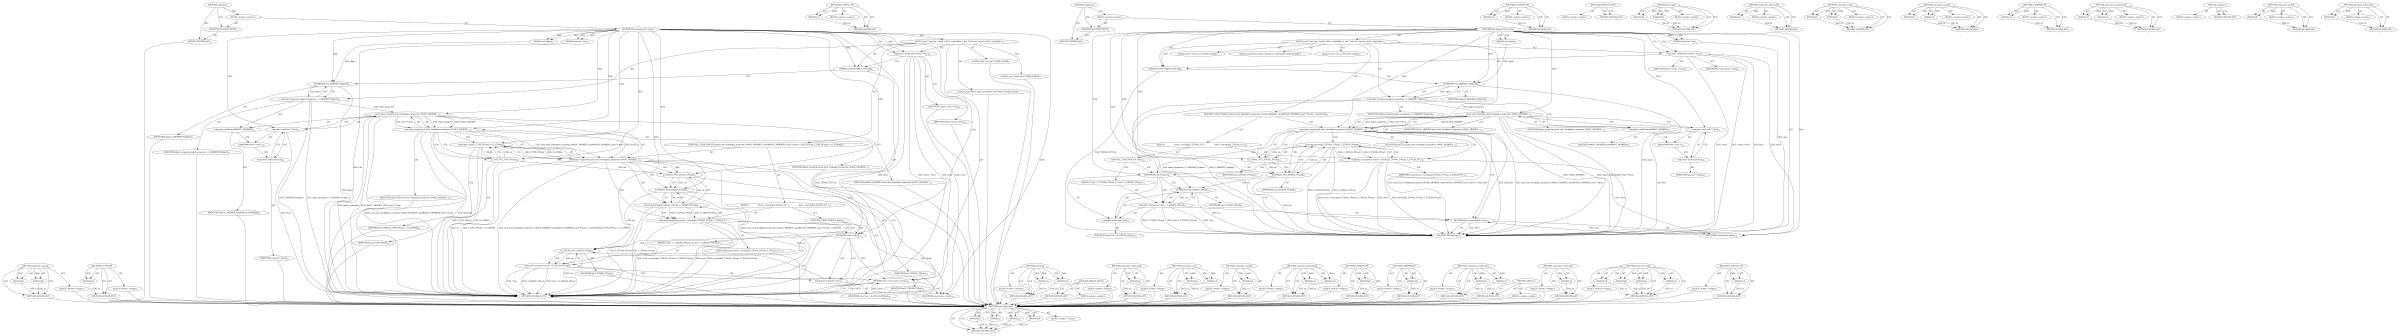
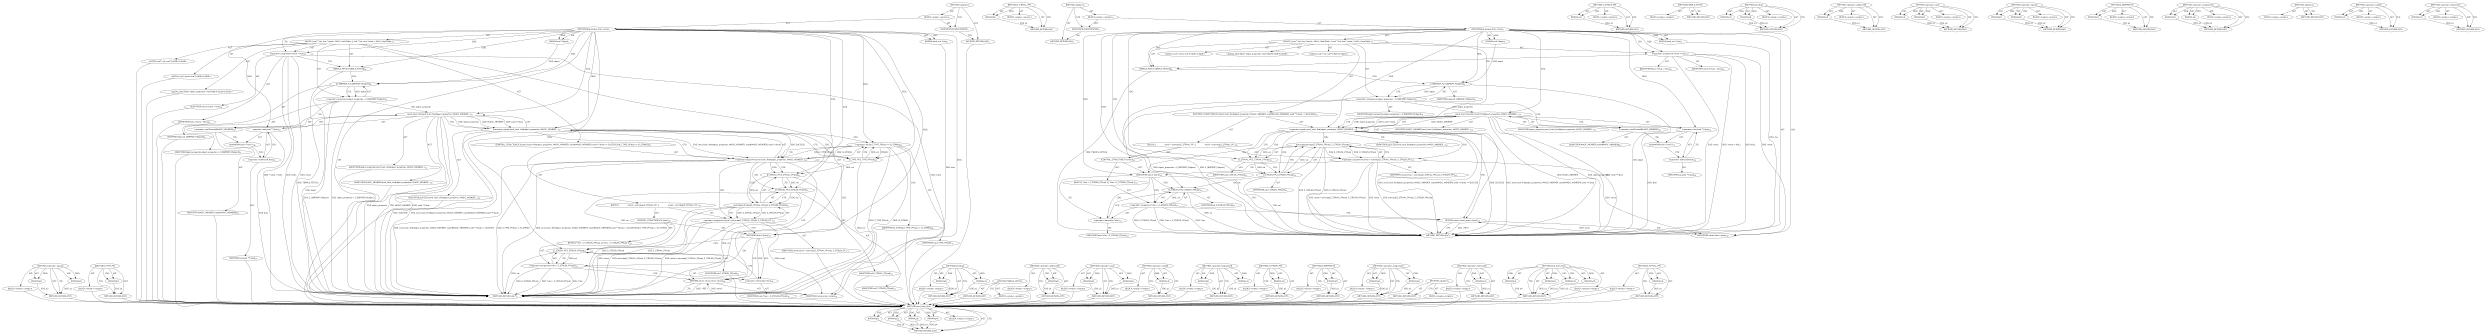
edge "(Z_TYPE_PP,Z_TYPE_PP(val))" -> "(IDENTIFIER,val,Z_TYPE_PP(val))": now "(<operator>.equals,Z_TYPE_PP(val) == IS_STRING)" -> "(IDENTIFIER,val,Z_TYPE_PP(val))"
